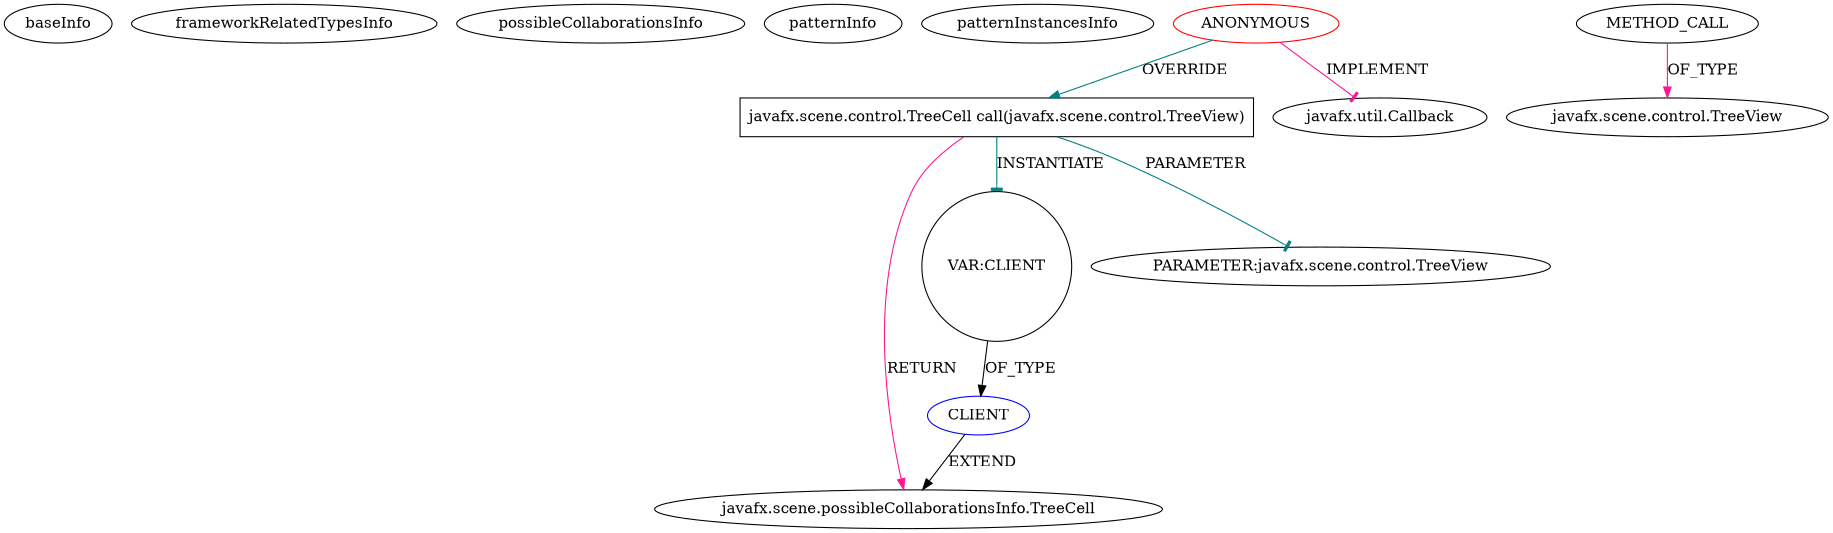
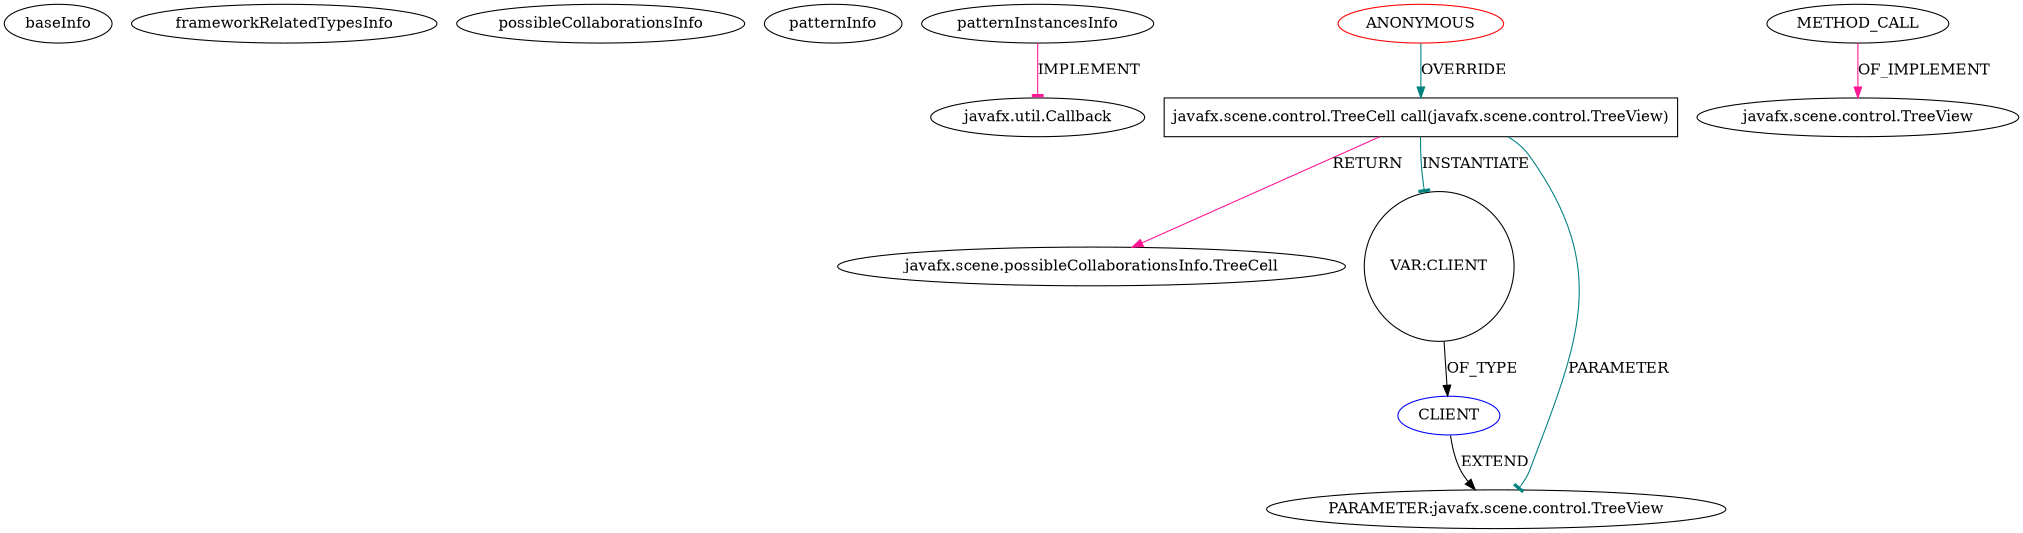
edge "ANONYMOUS" -> "javafx.util.Callback": now "patternInstancesInfo" -> "javafx.util.Callback"
edge "METHOD_CALL" -> "javafx.scene.control.TreeView": label "OF_TYPE" -> "OF_IMPLEMENT"
edge "CLIENT" -> "javafx.scene.possibleCollaborationsInfo.TreeCell": now "CLIENT" -> "PARAMETER:javafx.scene.control.TreeView"
